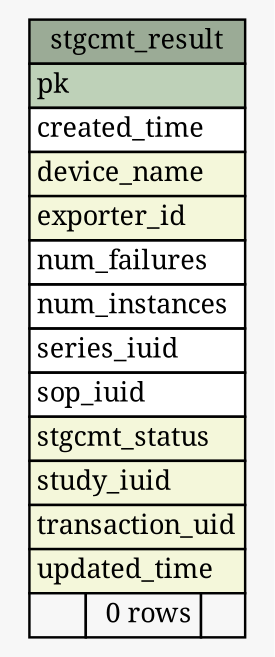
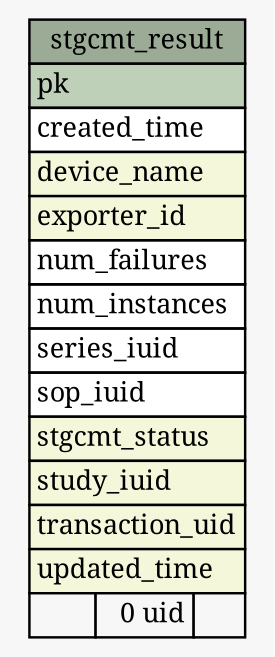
node "stgcmt_result": text "0 rows" -> "0 uid"
